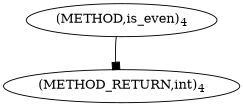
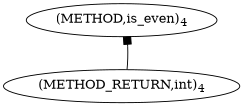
edge "(METHOD,is_even)" -> "(METHOD_RETURN,int)": reversed
